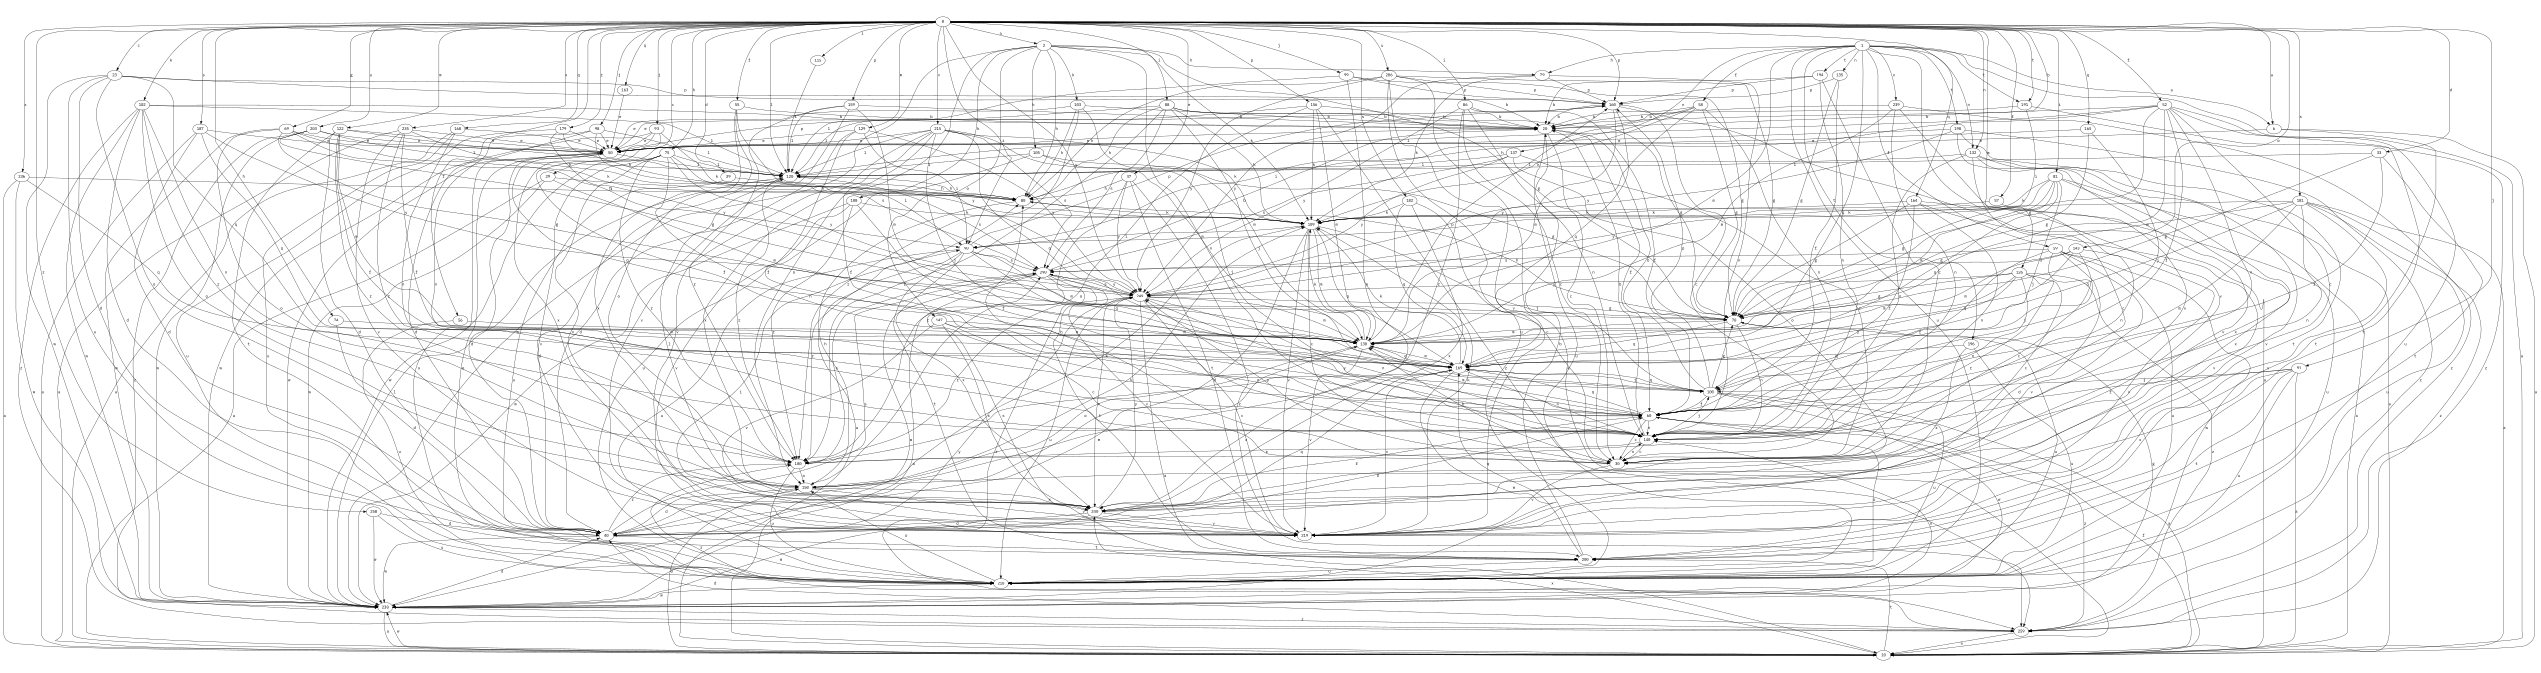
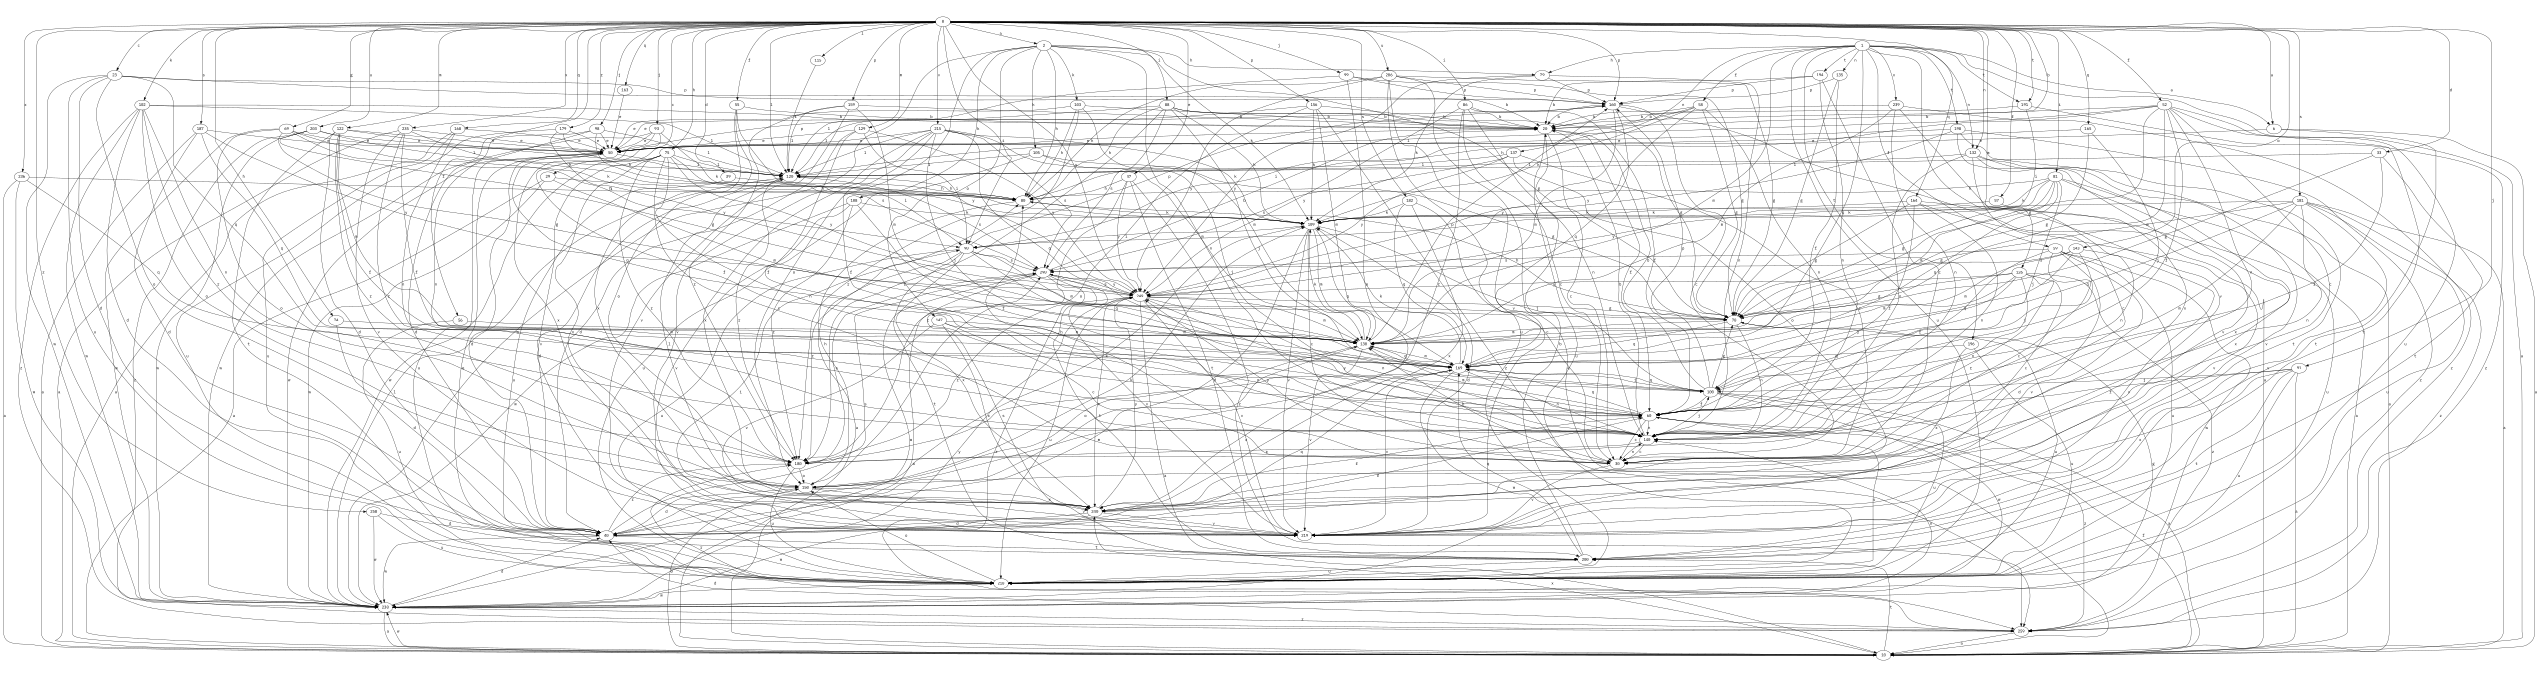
edge "81" -> "80": added, label "h"
edge "219" -> "109": label "k" -> "d"
edge "75" -> "30": added, label "c"
